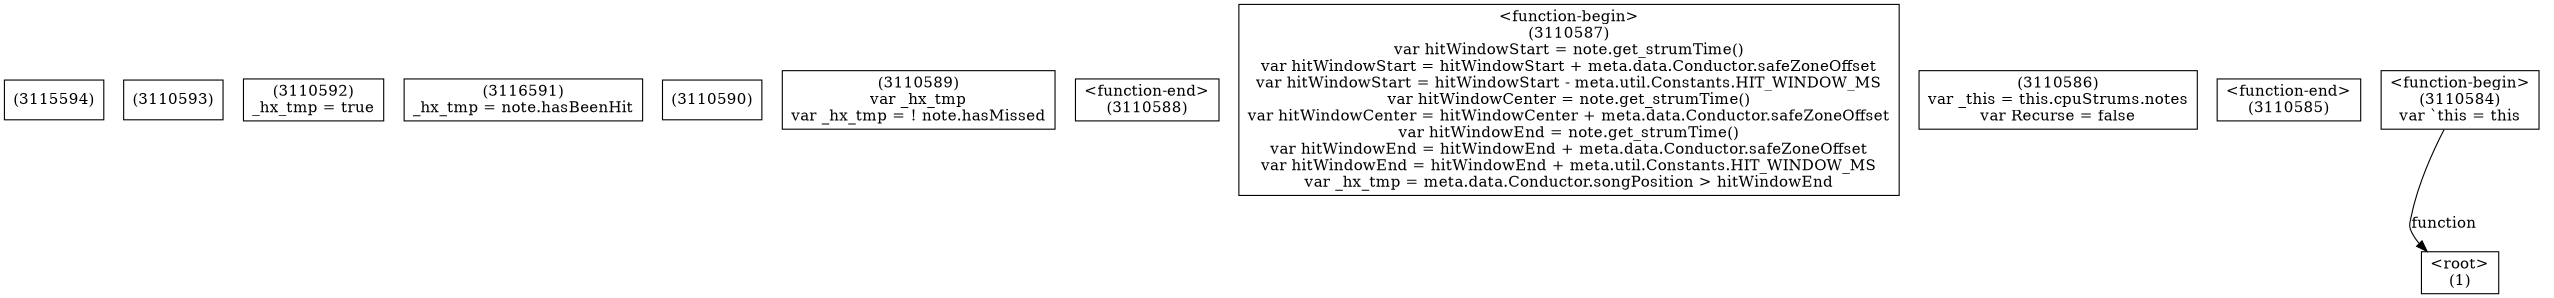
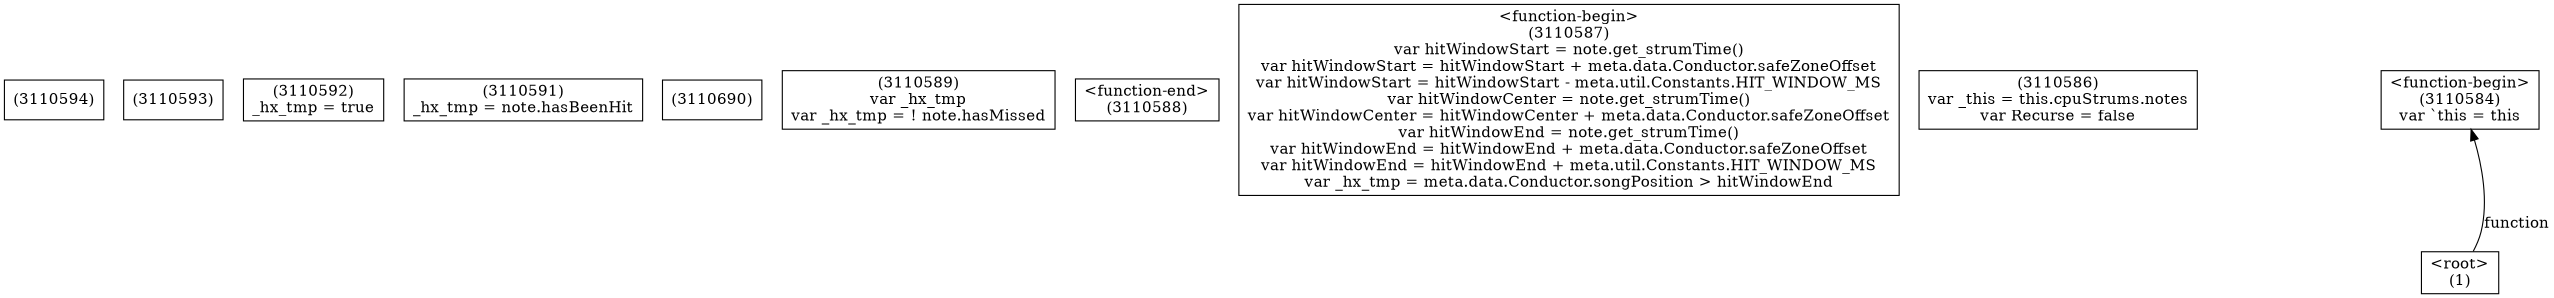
node "(3115594)": label "(3115594)" -> "(3110594)"
node "(3116591) _hx_tmp = note.hasBeenHit": label "(3116591) _hx_tmp = note.hasBeenHit" -> "(3110591) _hx_tmp = note.hasBeenHit"
node "(3110590)": label "(3110590)" -> "(3110690)"
node "<function-end> (3110585)": removed
edge "<function-begin> (3110584) var `this = this" -> "<root> (1)": reversed
